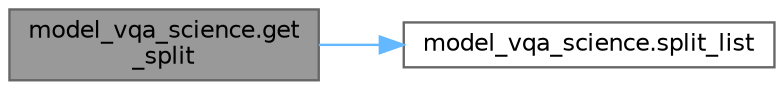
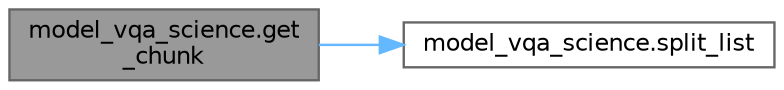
node "model_vqa_science.get _split": label "model_vqa_science.get _split" -> "model_vqa_science.get _chunk"
